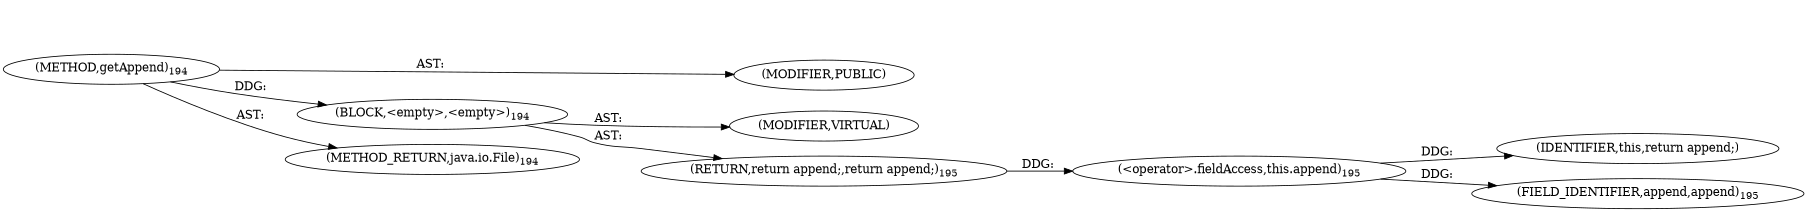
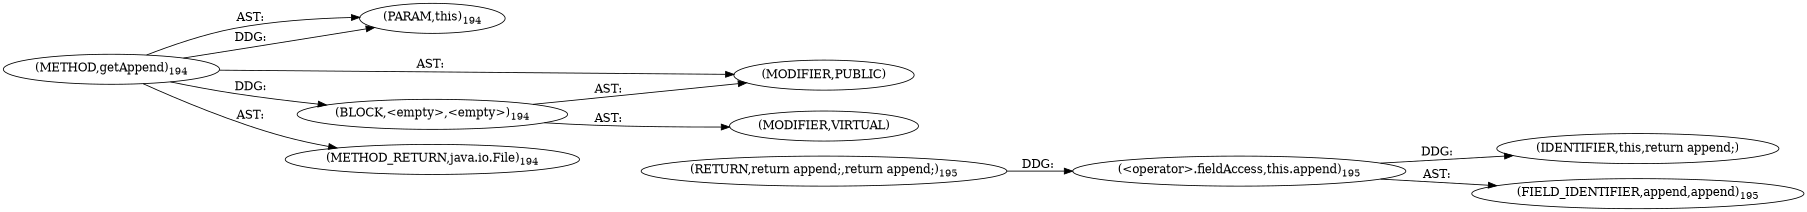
node "(PARAM,this)": added
edge "(BLOCK,<empty>,<empty>)" -> "(RETURN,return append;,return append;)": now "(BLOCK,<empty>,<empty>)" -> "(MODIFIER,PUBLIC)"
edge "(<operator>.fieldAccess,this.append)" -> "(FIELD_IDENTIFIER,append,append)": label "DDG: " -> "AST: "
